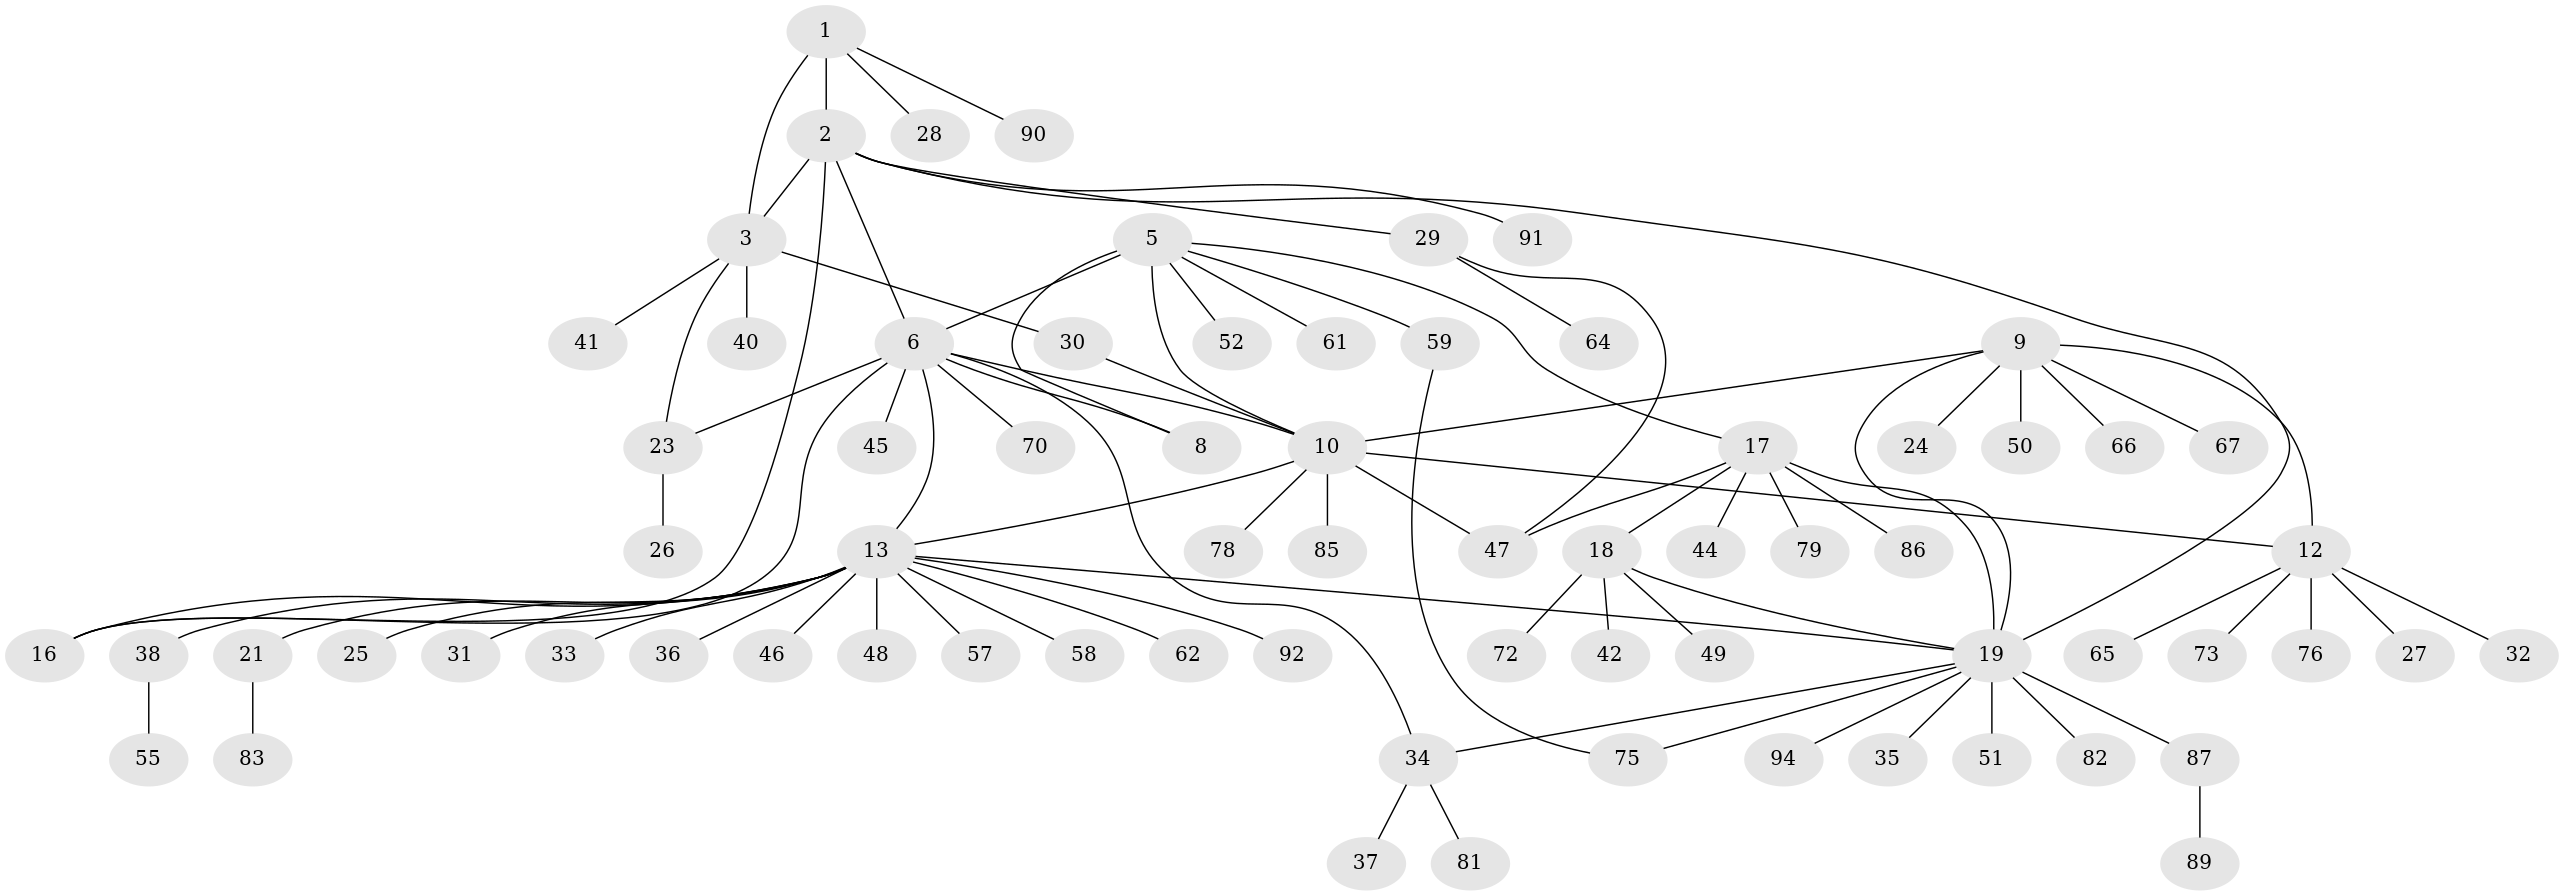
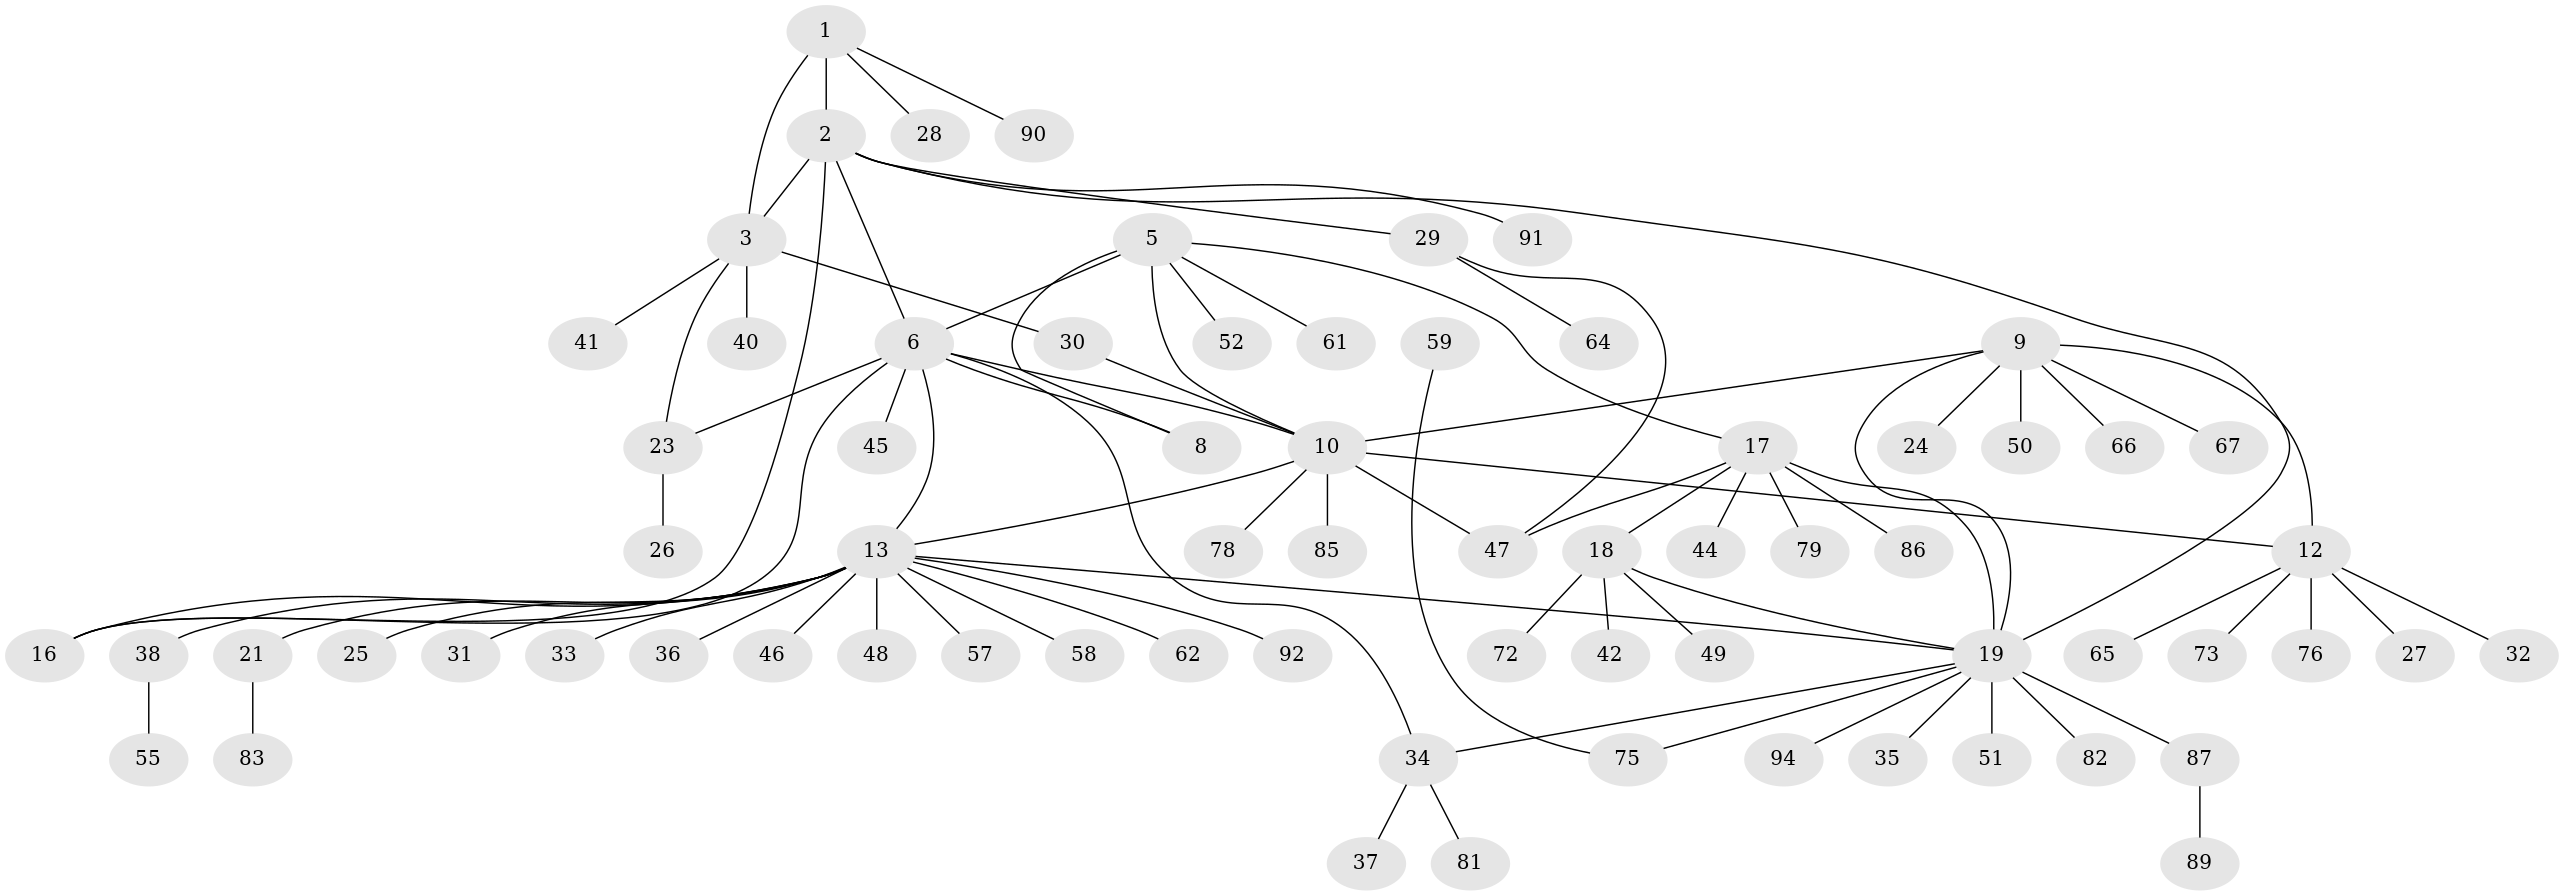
edge "5" -- "59": removed
node "70": removed
